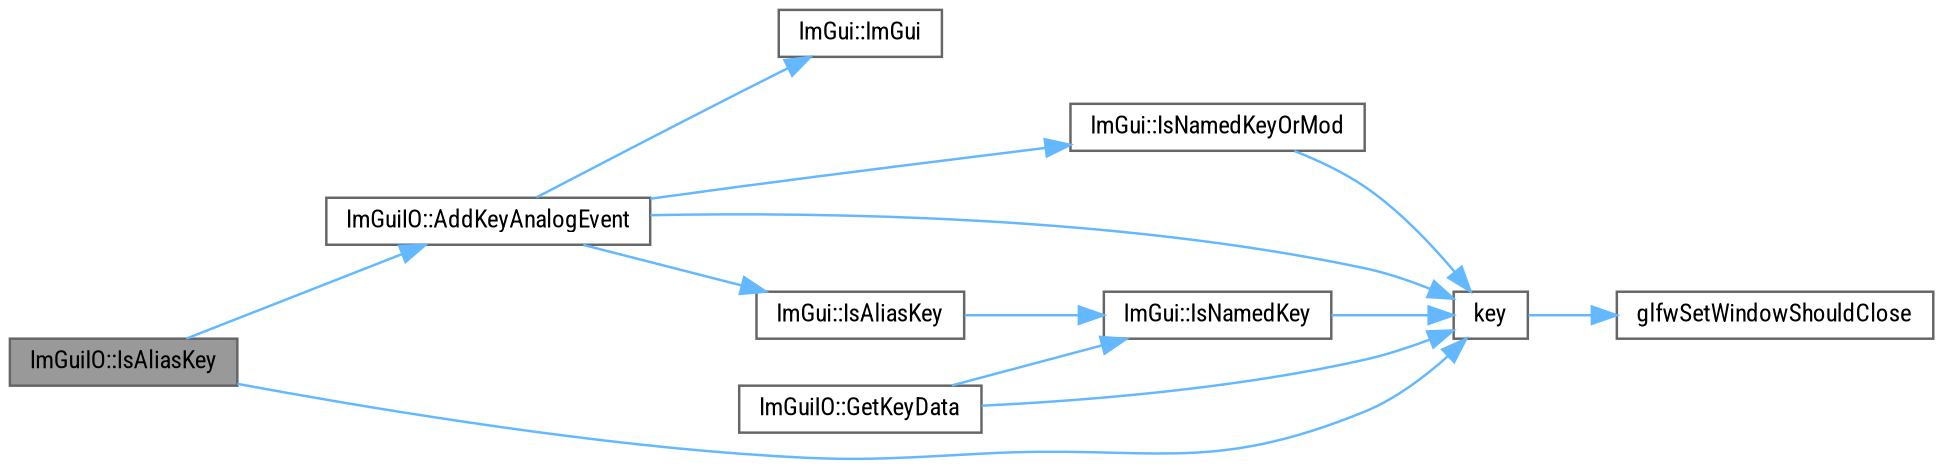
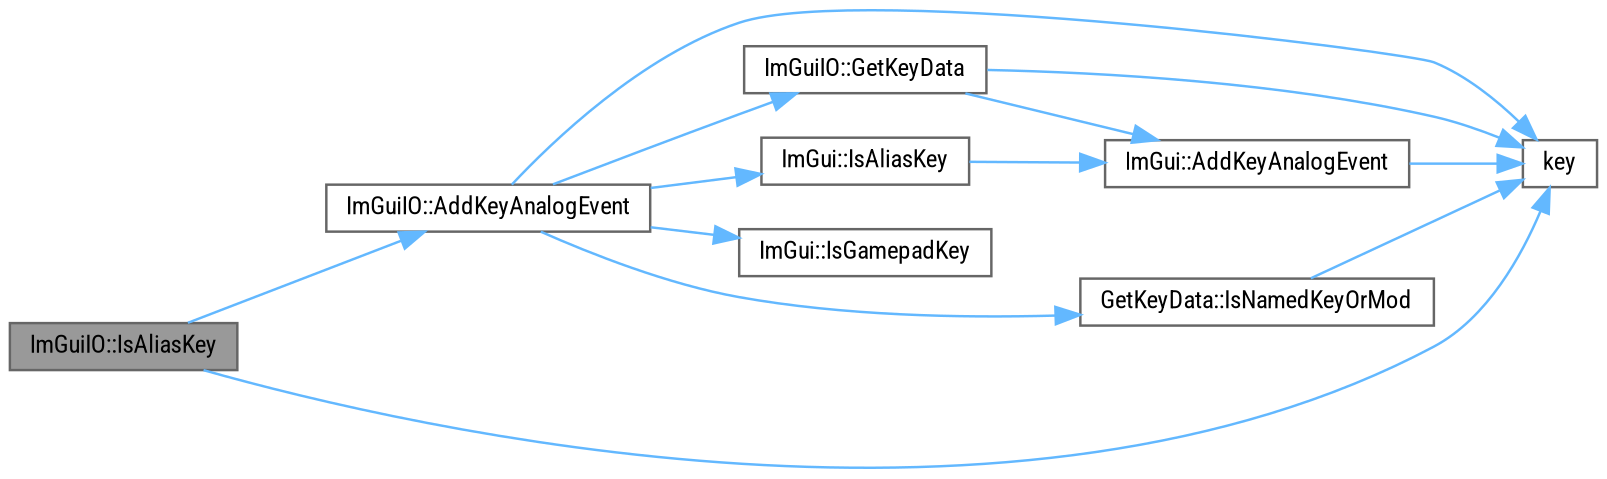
node "ImGui::ImGui": label "ImGui::ImGui" -> "ImGui::IsGamepadKey"
node "ImGui::IsNamedKeyOrMod": label "ImGui::IsNamedKeyOrMod" -> "GetKeyData::IsNamedKeyOrMod"
edge "ImGuiIO::AddKeyAnalogEvent" -> "ImGuiIO::GetKeyData": added
node "ImGui::IsNamedKey": label "ImGui::IsNamedKey" -> "ImGui::AddKeyAnalogEvent"
node "glfwSetWindowShouldClose": removed
